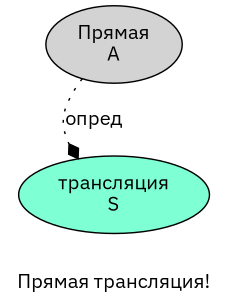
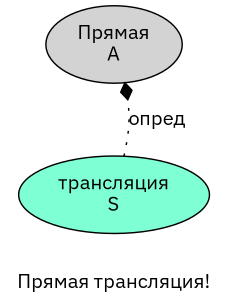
edge "Прямая A" -> "трансляция S": reversed
